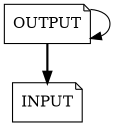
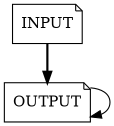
edge "OUTPUT" -> "INPUT": reversed
